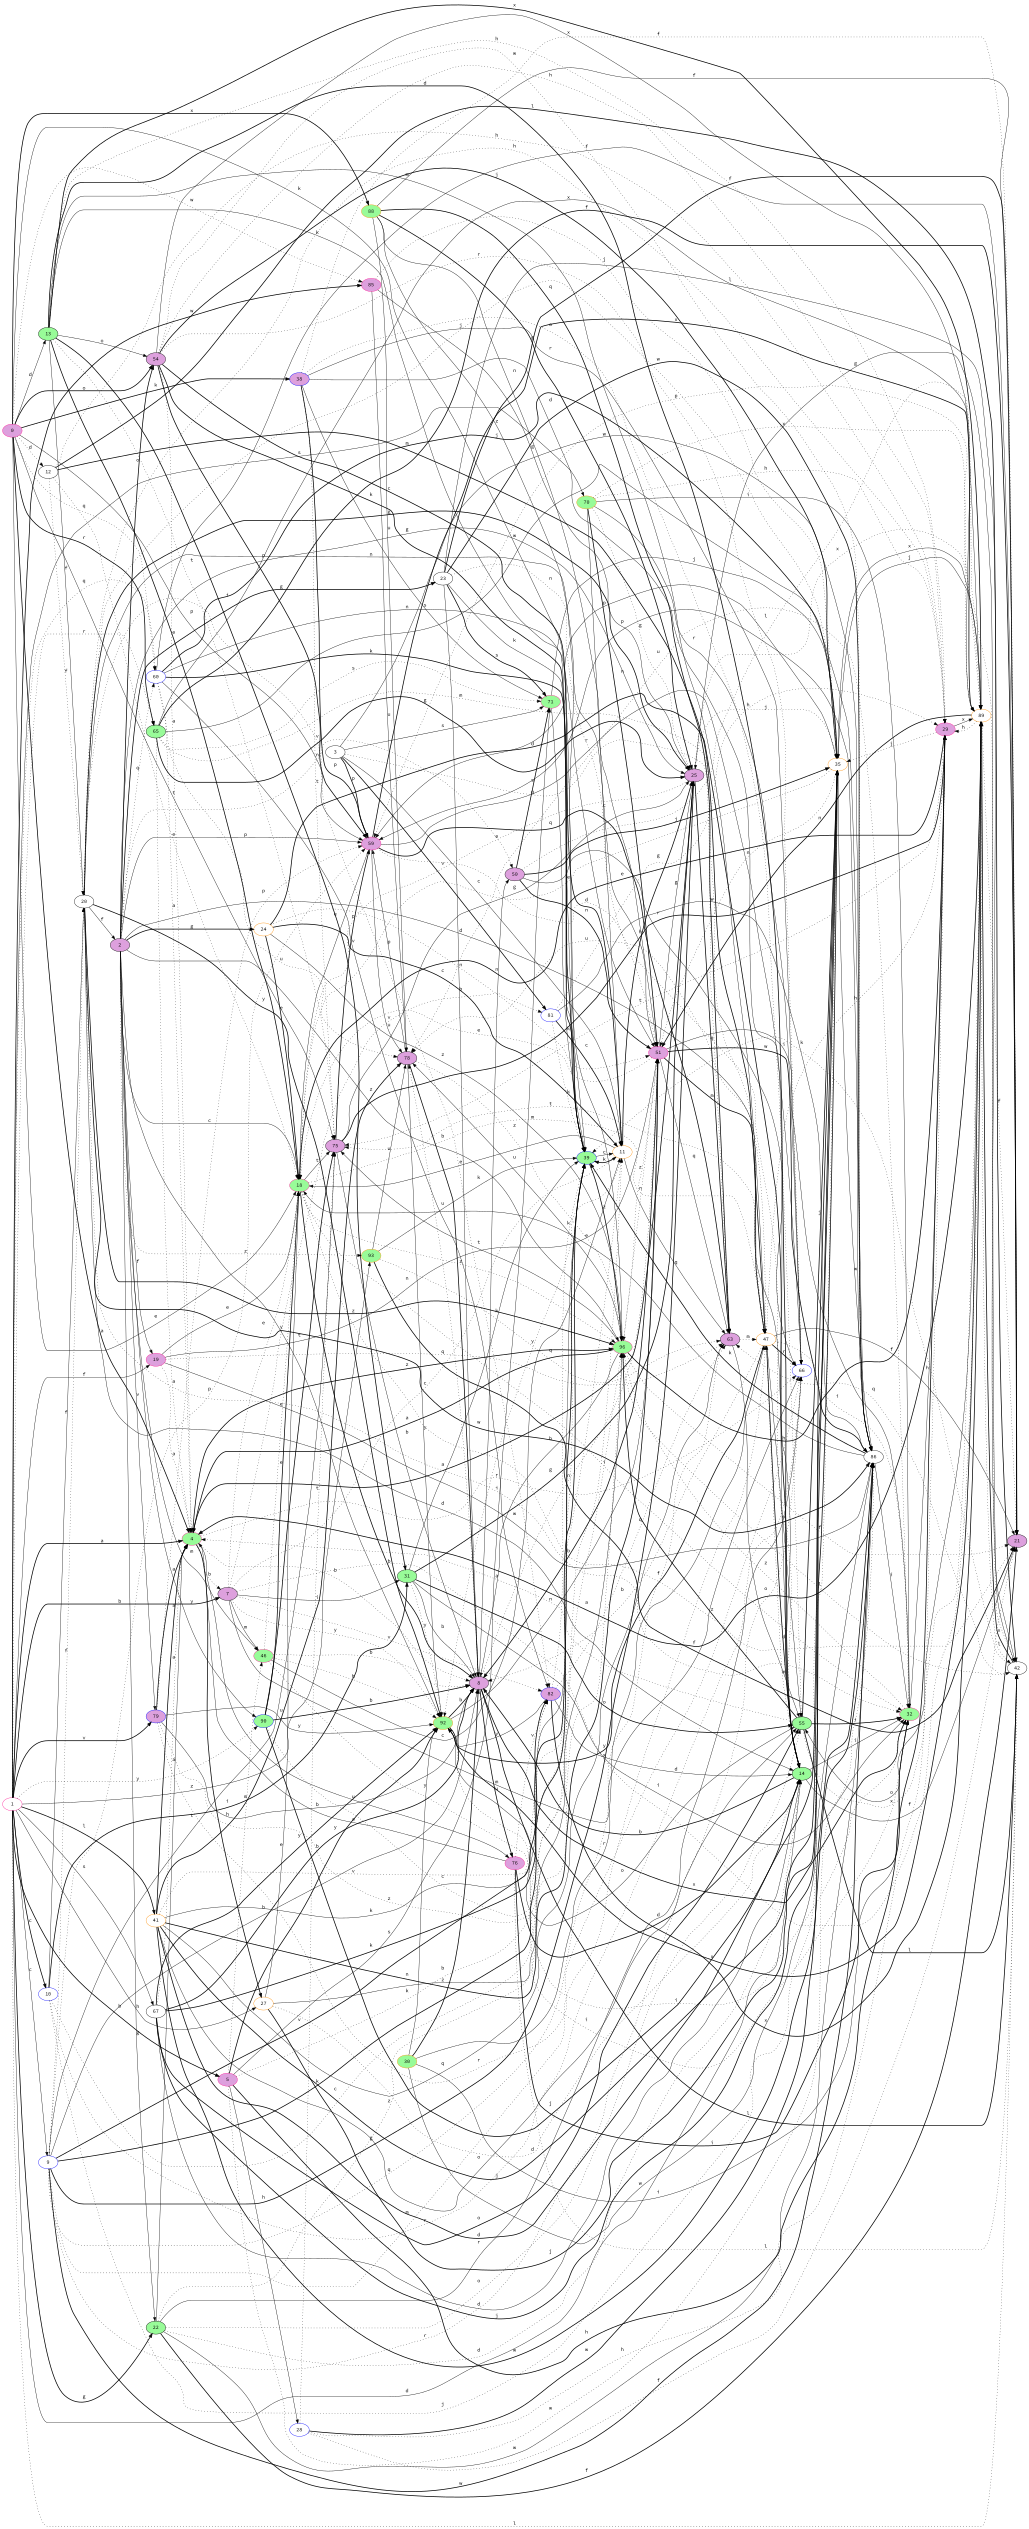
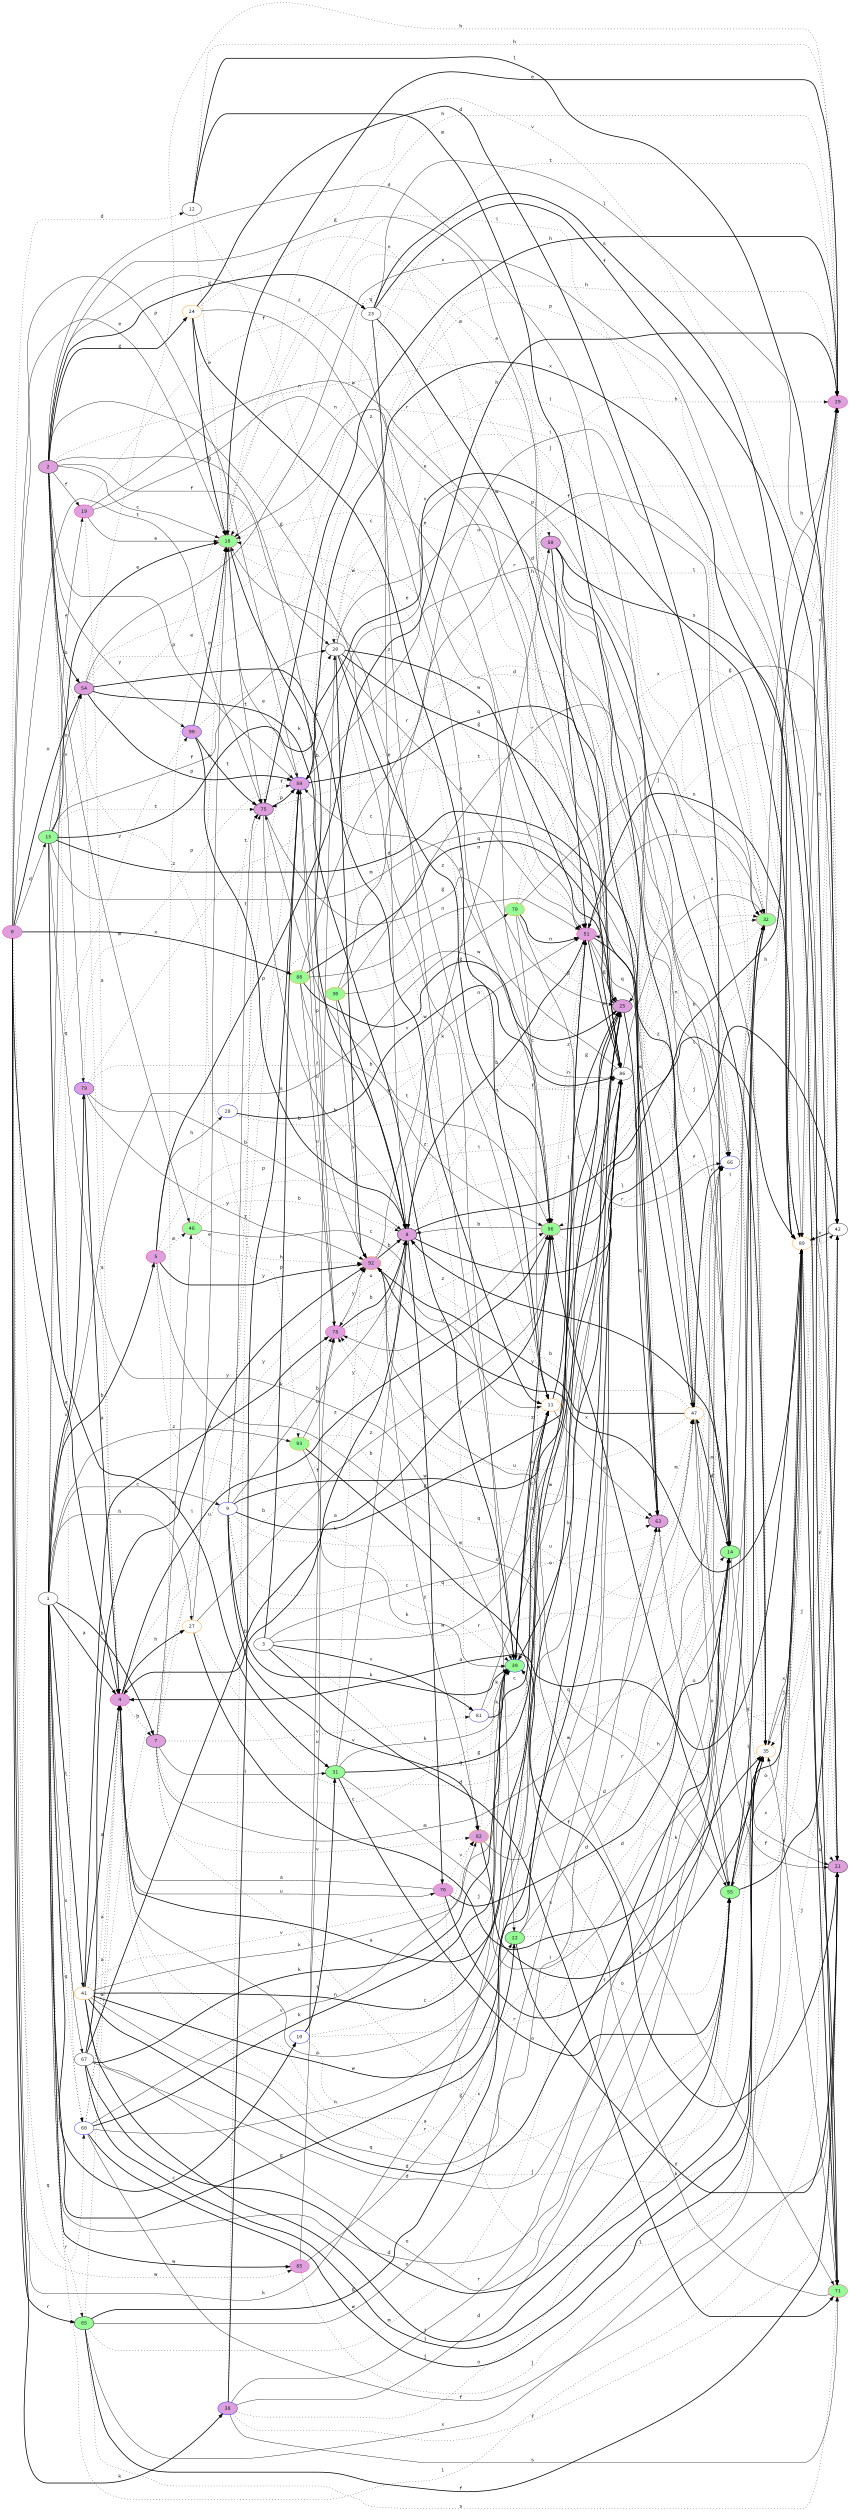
edge "54" -> "35": removed, label "j"
edge "3" -> "71": style solid -> bold
node "59": color deeppink -> blue
edge "20" -> "2": reversed
node "78": color black -> deeppink
edge "35" -> "86": removed, label "w"
node "4": fillcolor palegreen -> plum
edge "18" -> "21": label "f" -> "v"
node "82": color blue -> darkorange
node "90": fillcolor palegreen -> plum
node "92": fillcolor palegreen -> plum
node "1": color deeppink -> black
edge "90" -> "35": removed, label "j"
edge "8" -> "32": now "8" -> "89"
edge "89" -> "71": added, label "s"
edge "22" -> "4": reversed
